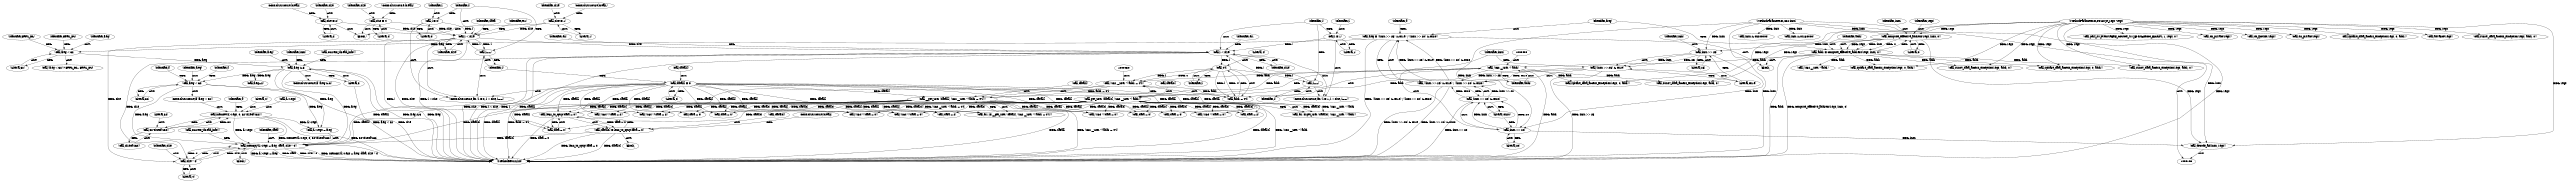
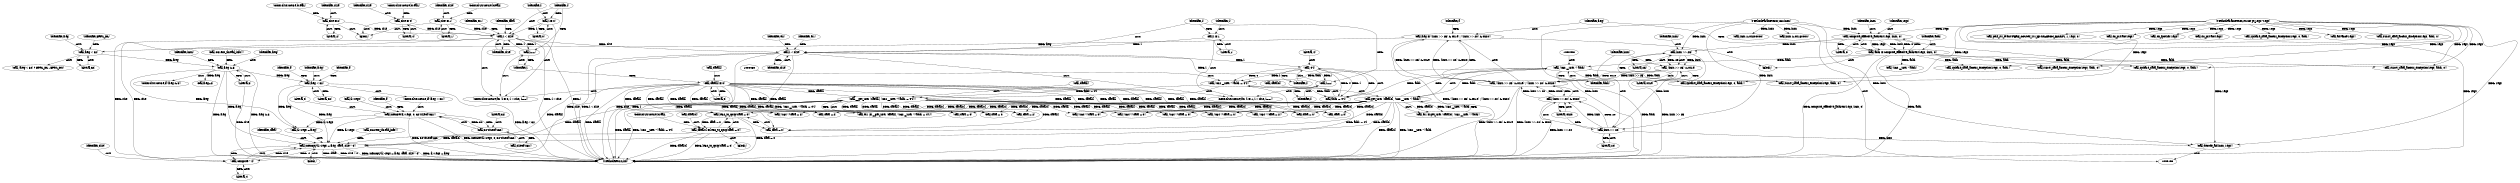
node "(Identifier,FPRS_DU)": removed
edge "(Call,__get_user (data[i], (u32 __user *)(addr + 4*i)))" -> "(Call,(u32 __user *)(addr + 4*i))": removed, label "CFG:"
node "(Call,size * 4)": label "(Call,size * 4)" -> "(Call,compute * 4)"
